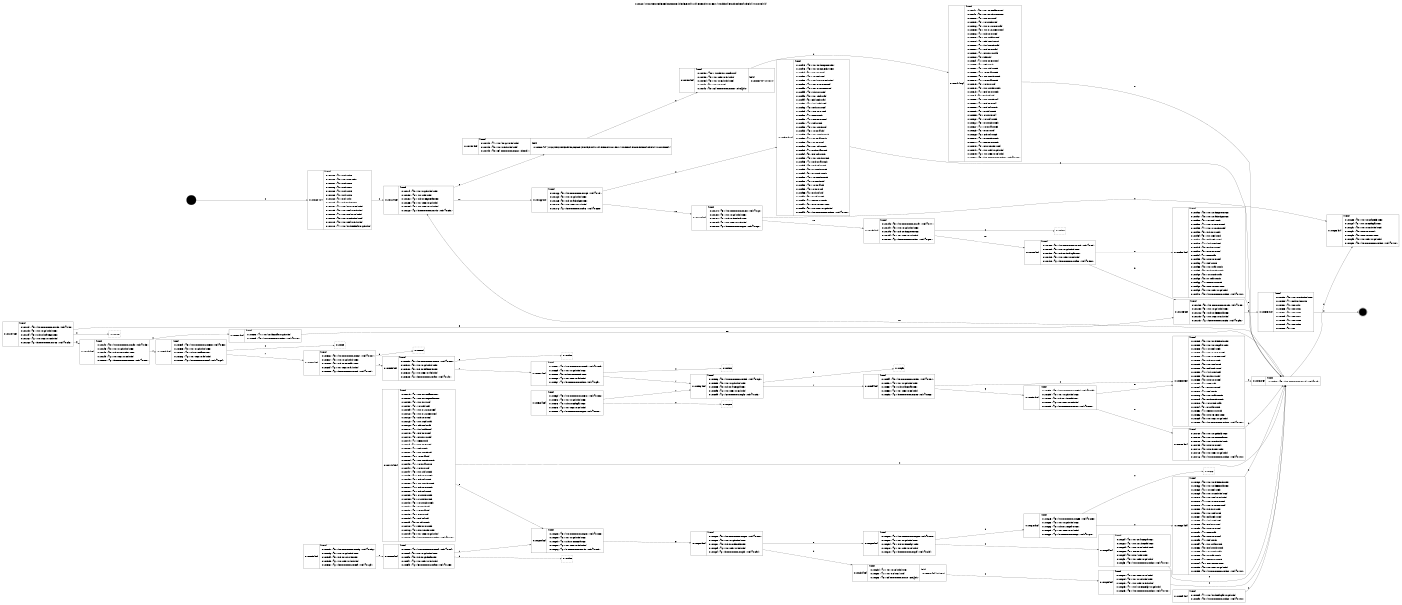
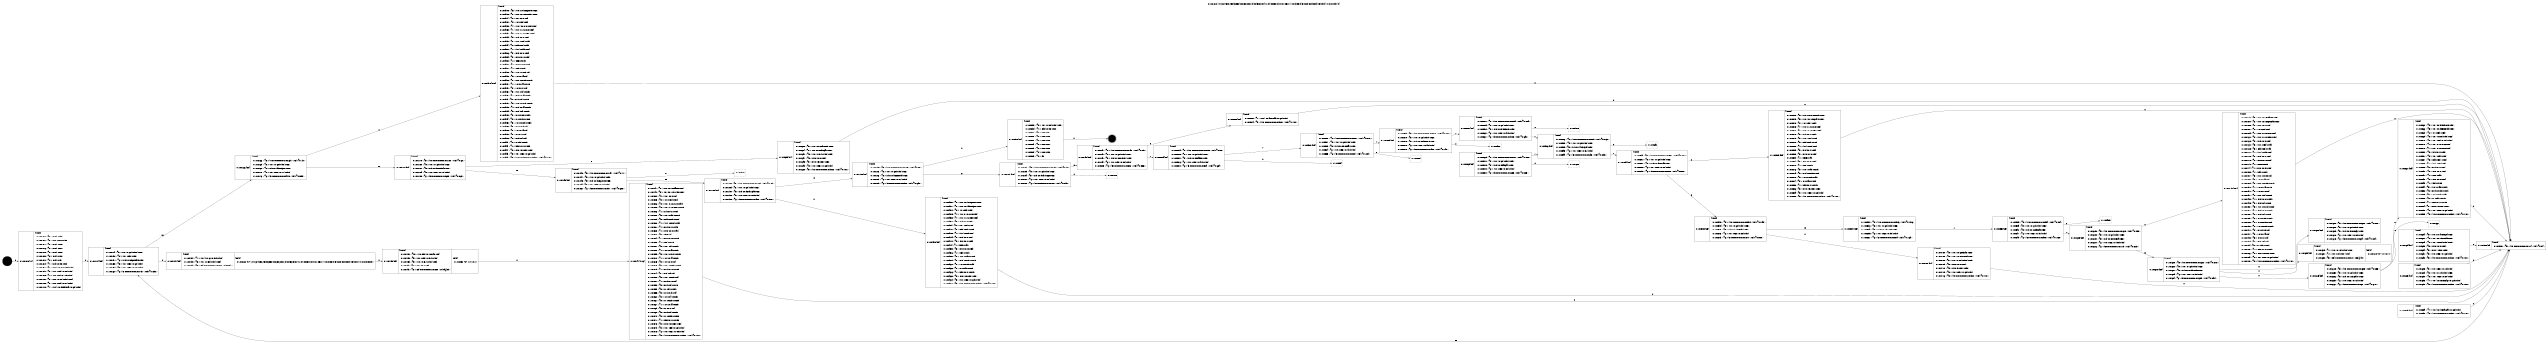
edge "0x401b21 [5]" -> "0x40168a [27]": reversed
edge "0x4014d7 [25]" -> "0x4014be [25]": reversed
edge "0x4015b8 [25]" -> "0x401a0e [83]": now "0x4015b8 [25]" -> "0x4015d1 [25]"
edge "0x40174b [134]" -> "0x401603 [25]": reversed
edge "0x401635 [25]" -> "0x40164e [25]": now "0x40161c [25]" -> "0x40164e [25]"
edge "0x401635 [25]" -> "0x4016df [27]": removed, label "1"
edge "0x4016bd [13]" -> "0x4016ca [21]": removed, label "1"
